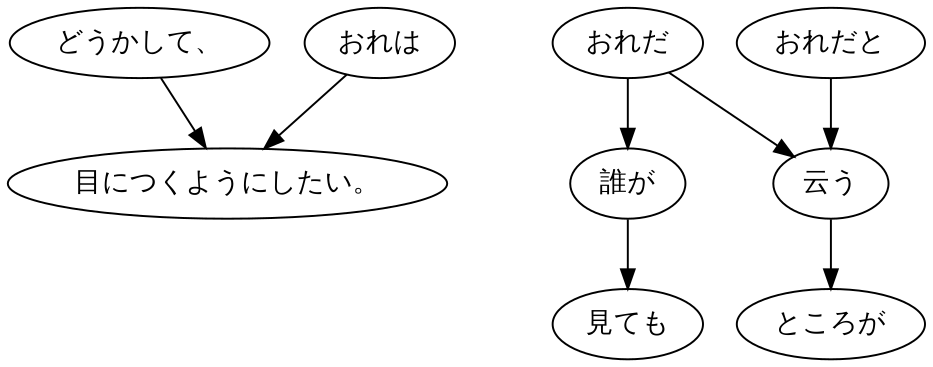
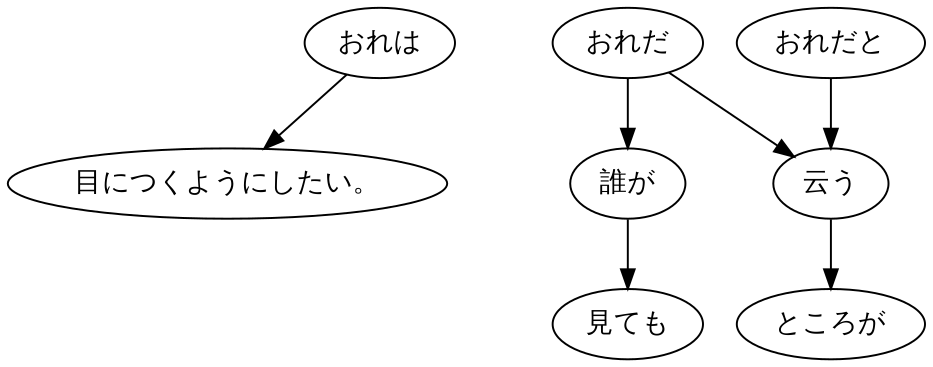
node "どうかして、": removed
